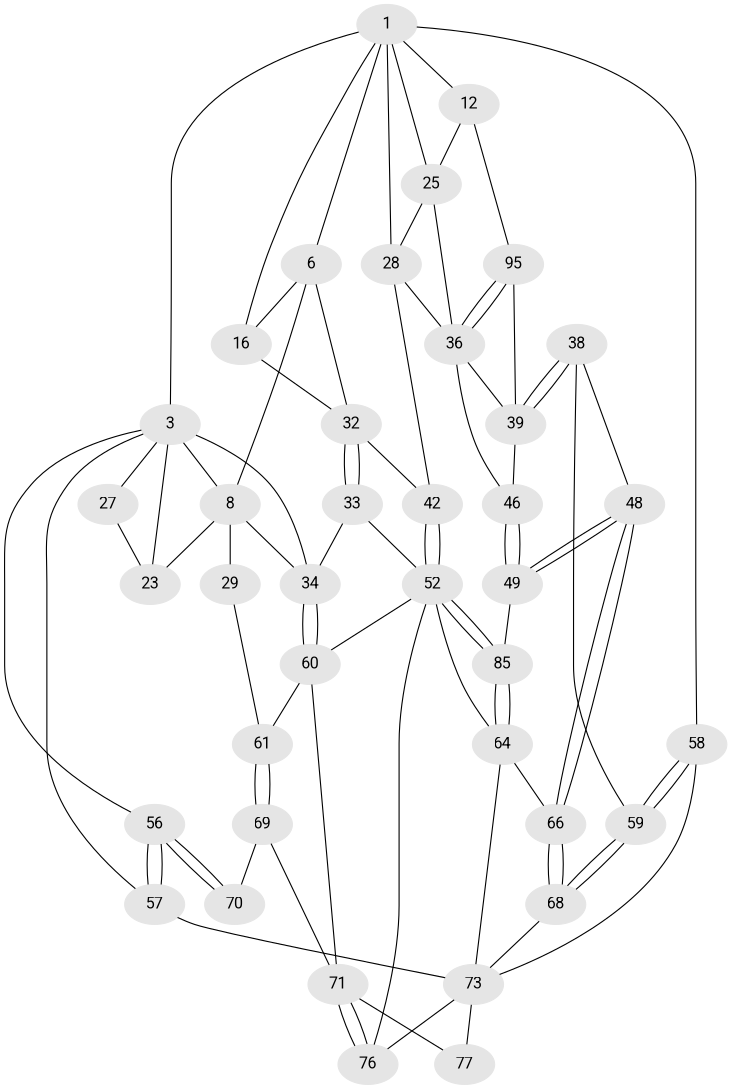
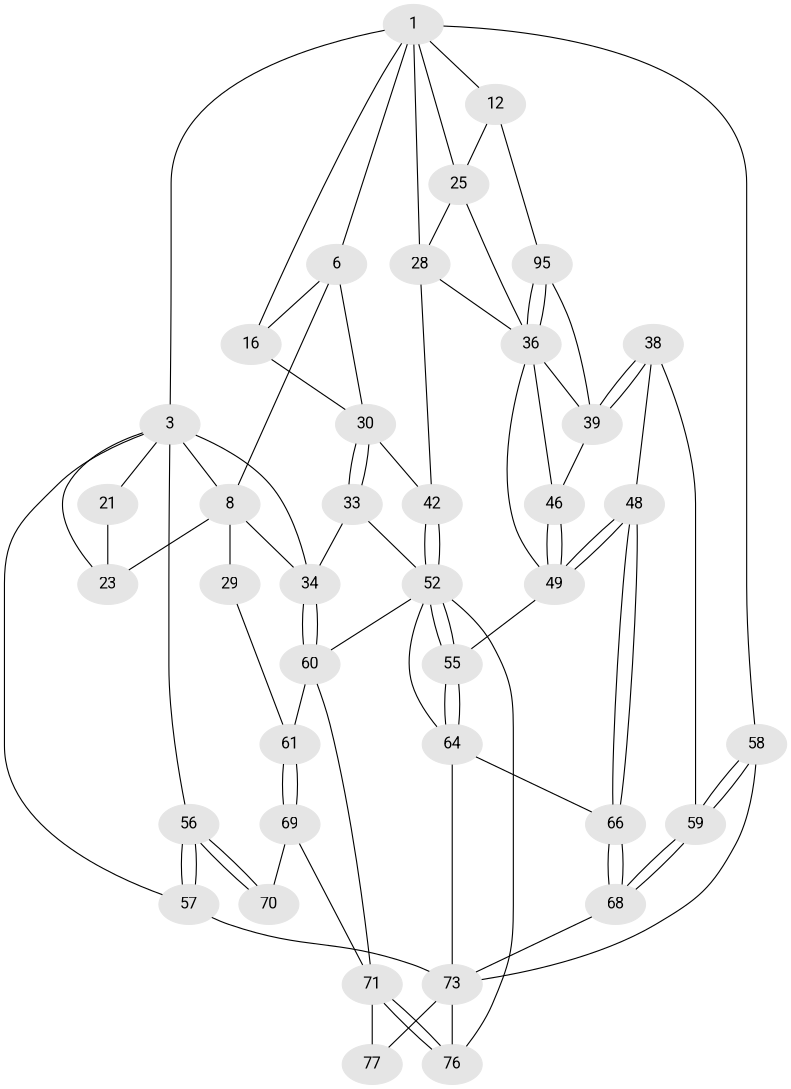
node "32": label "32" -> "30"
edge "36" -- "49": added
node "27": label "27" -> "21"
node "85": label "85" -> "55"
